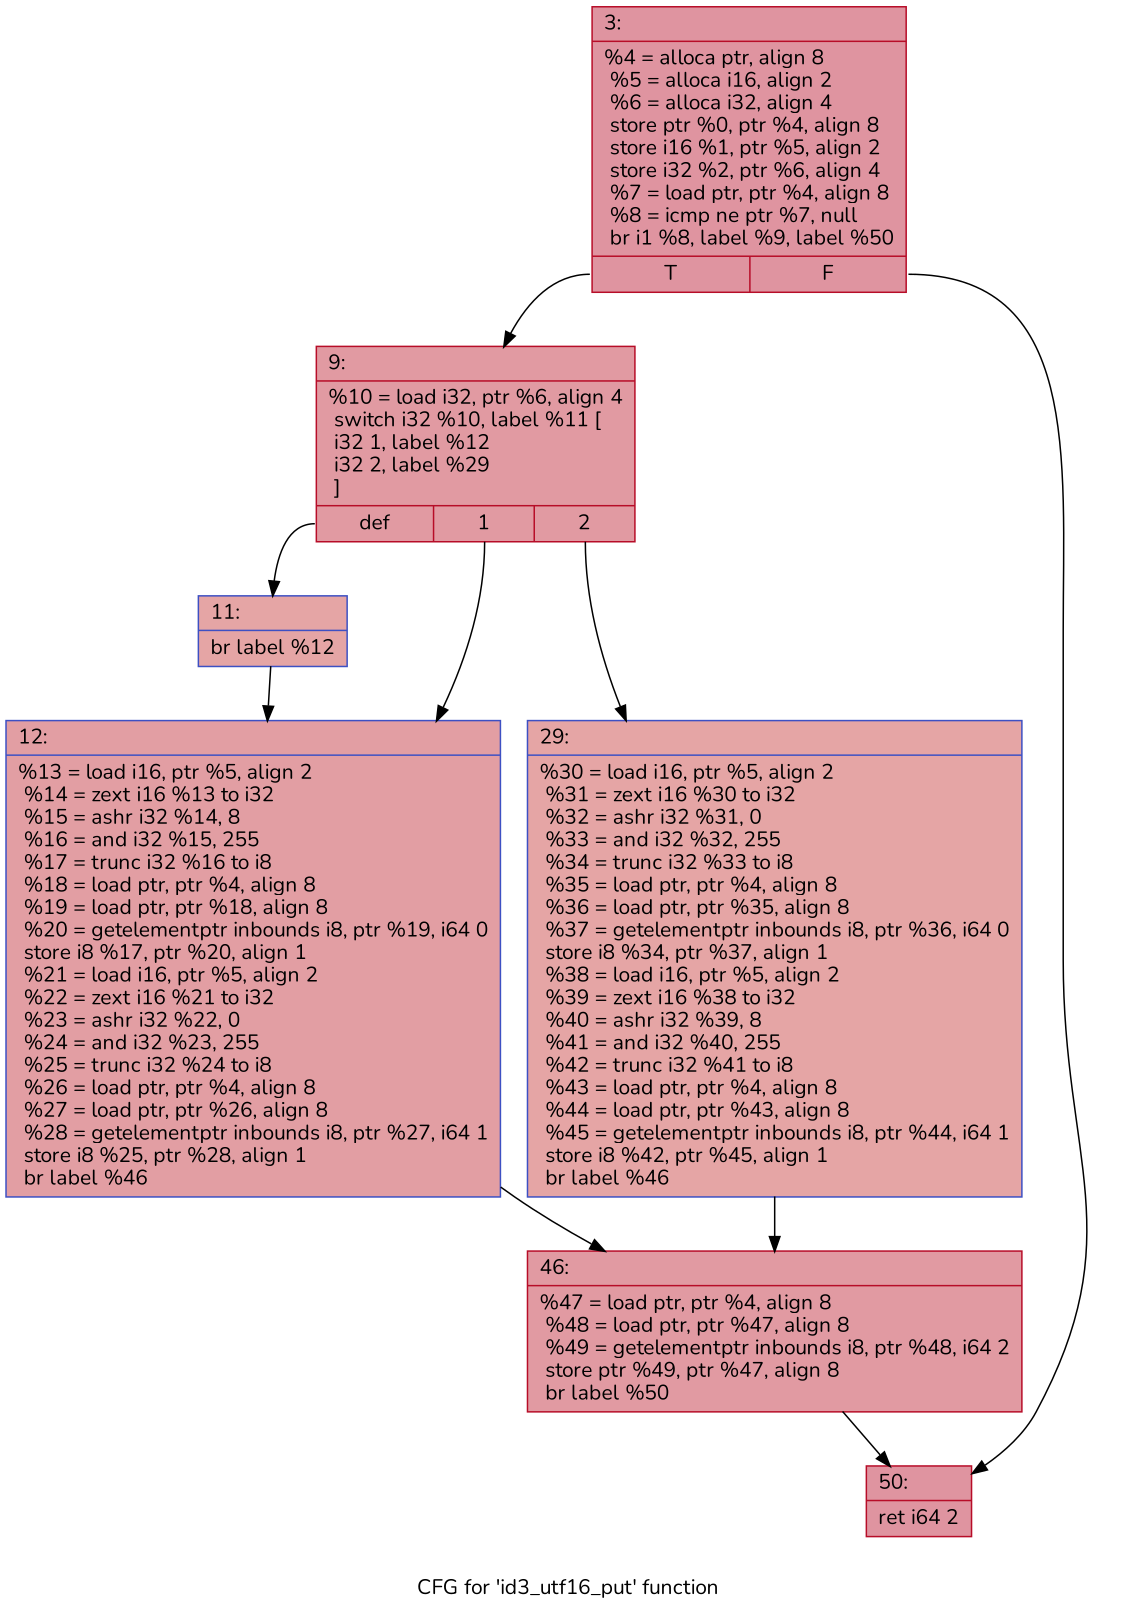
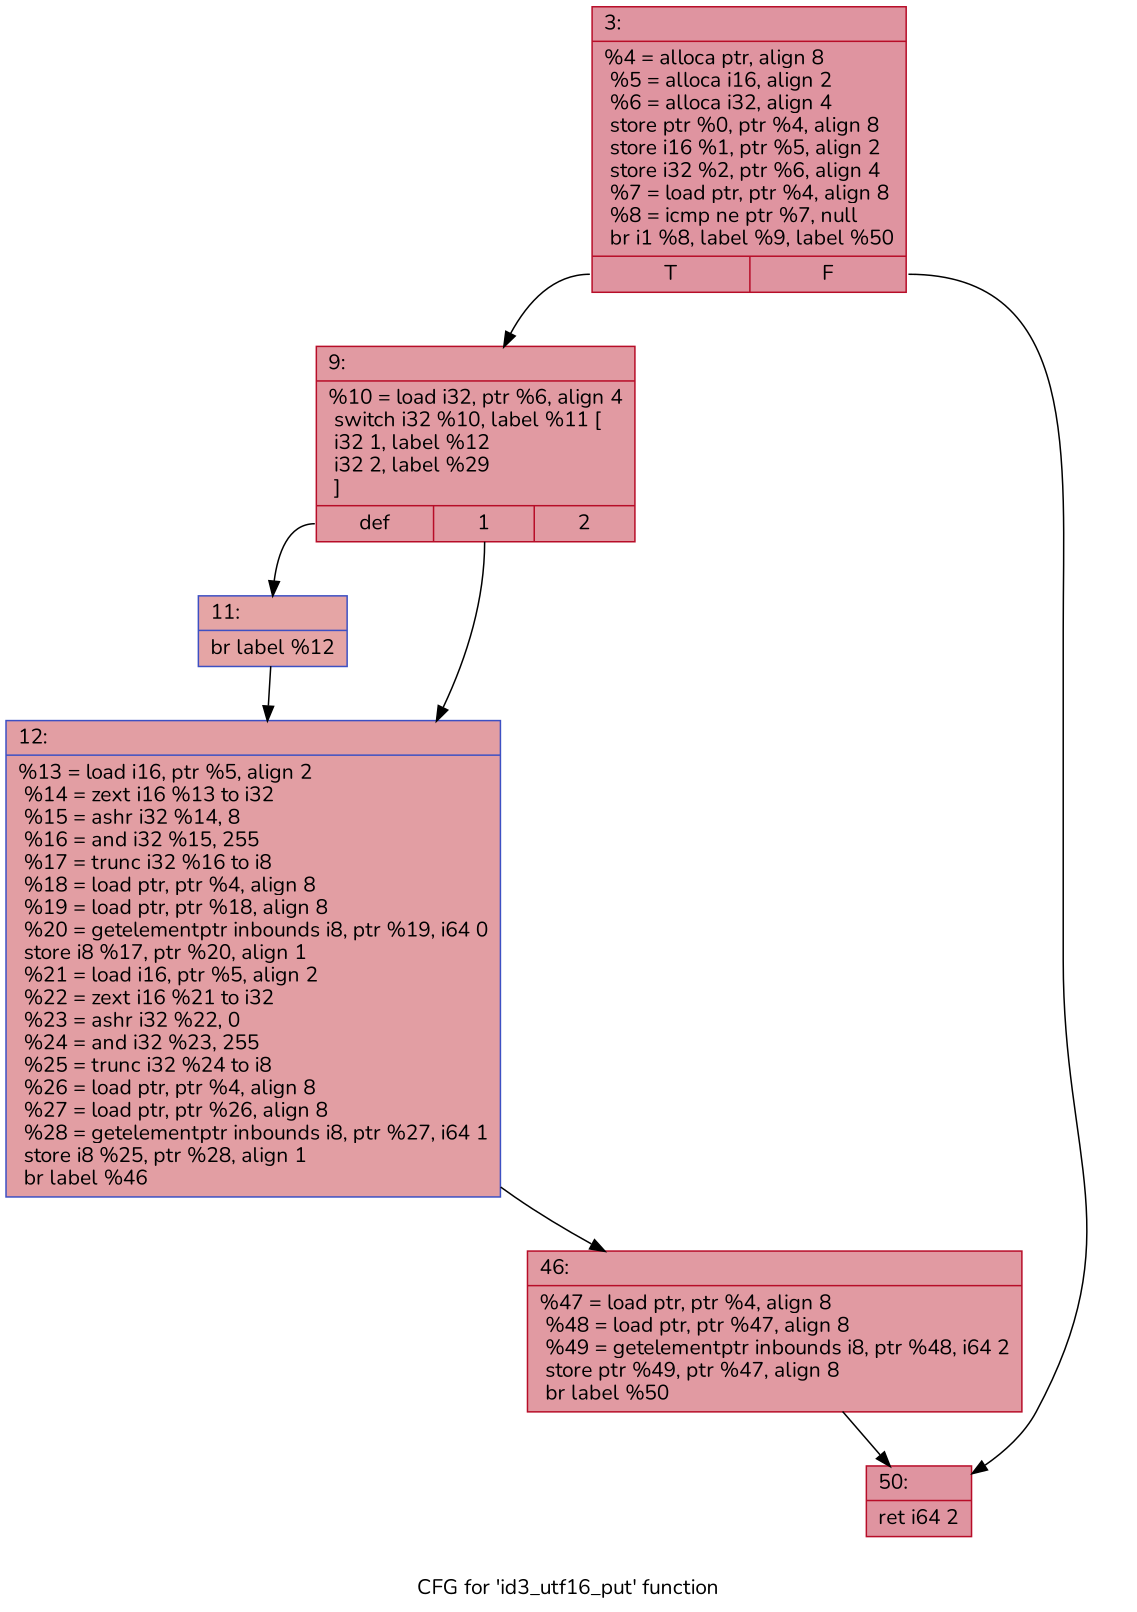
node "29:": removed
